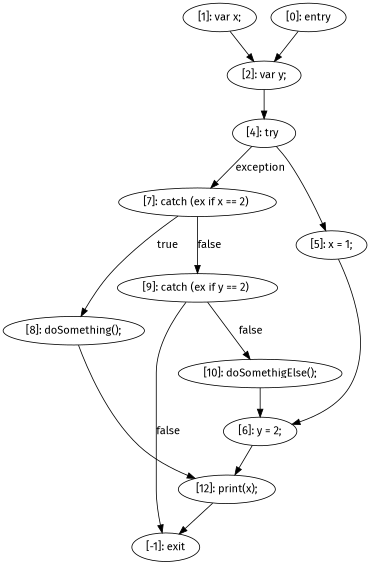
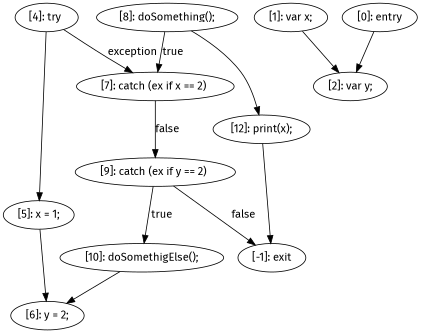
edge "[2]: var y;" -> "[4]: try": removed
edge "[7]: catch (ex if x == 2)" -> "[8]: doSomething();": reversed
edge "[9]: catch (ex if y == 2)" -> "[10]: doSomethigElse();": label "false" -> "true"
edge "[6]: y = 2;" -> "[12]: print(x);": removed
